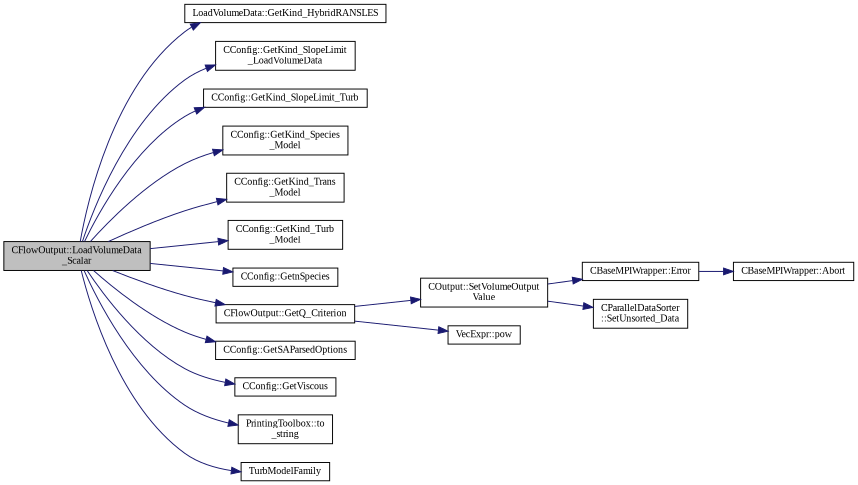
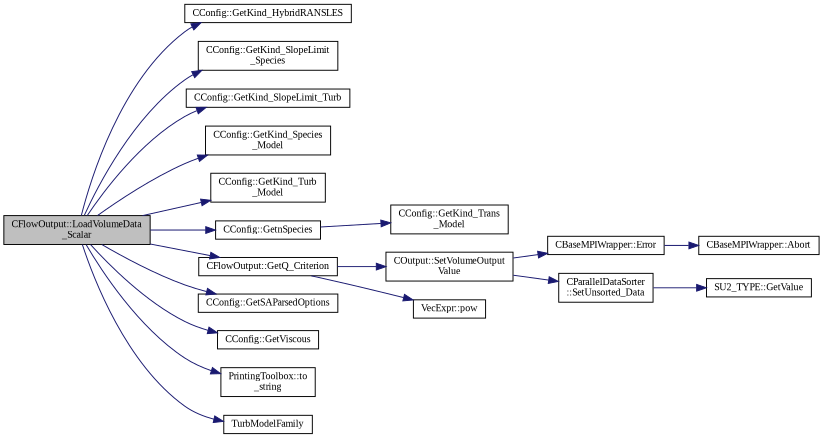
node "LoadVolumeData::GetKind_HybridRANSLES": label "LoadVolumeData::GetKind_HybridRANSLES" -> "CConfig::GetKind_HybridRANSLES"
node "CConfig::GetKind_SlopeLimit _LoadVolumeData": label "CConfig::GetKind_SlopeLimit _LoadVolumeData" -> "CConfig::GetKind_SlopeLimit _Species"
edge "CFlowOutput::LoadVolumeData _Scalar" -> "CConfig::GetKind_Trans _Model": now "CConfig::GetnSpecies" -> "CConfig::GetKind_Trans _Model"
node "SU2_TYPE::GetValue": added
